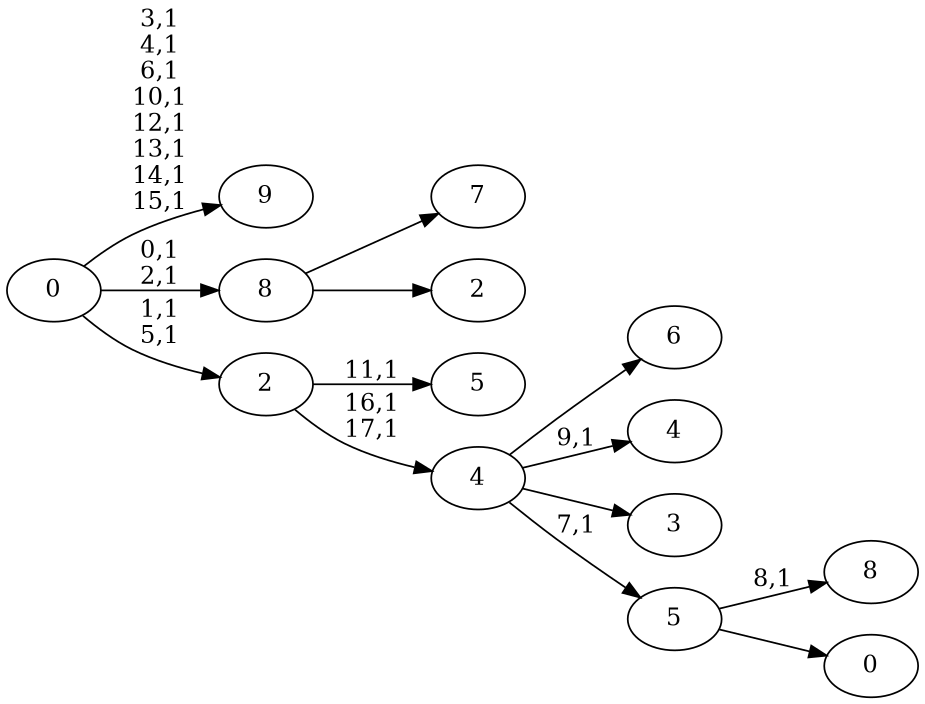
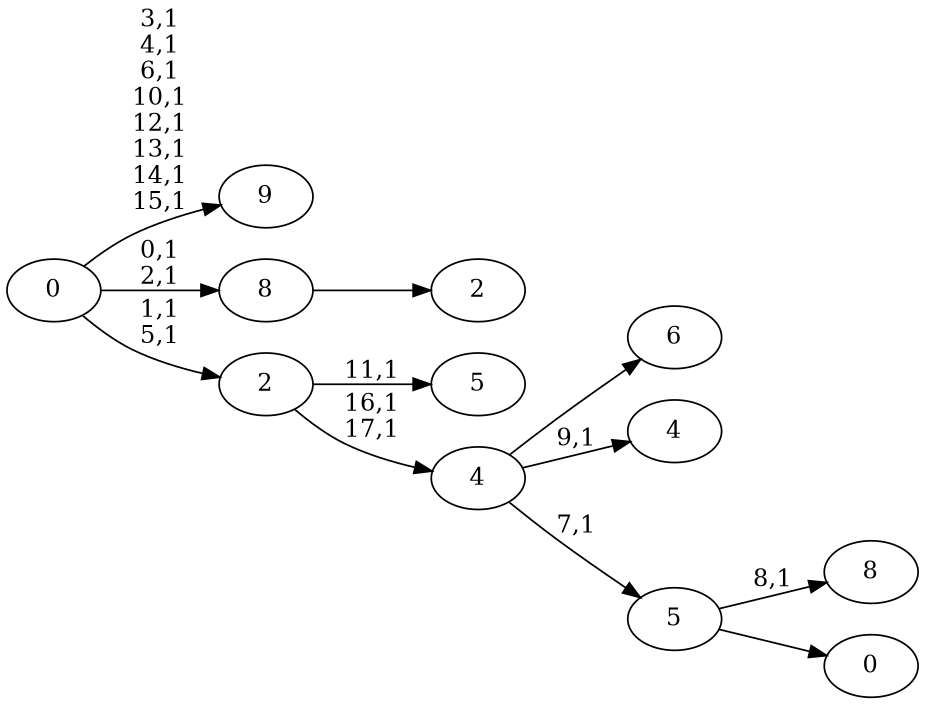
node "7": removed
node "3": removed
